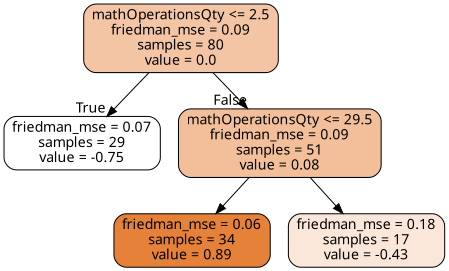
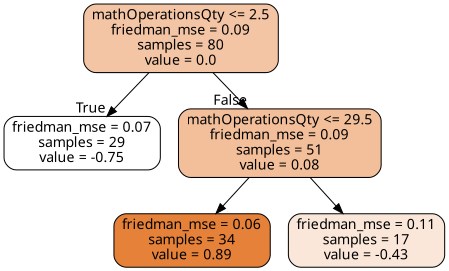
node "friedman_mse = 0.18 samples = 17 value = -0.43": label "friedman_mse = 0.18 samples = 17 value = -0.43" -> "friedman_mse = 0.11 samples = 17 value = -0.43"
